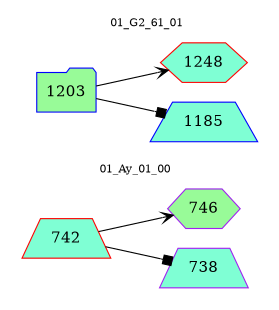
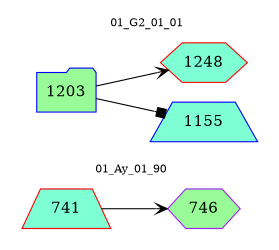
cluster "01_G2_61_01": label "01_G2_61_01" -> "01_G2_01_01"
node "1185": label "1185" -> "1155"
cluster "01_Ay_01_00": label "01_Ay_01_00" -> "01_Ay_01_90"
node "742": label "742" -> "741"
node "738": removed
